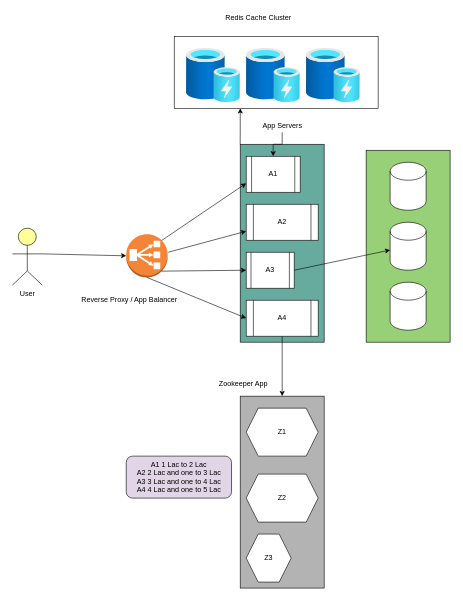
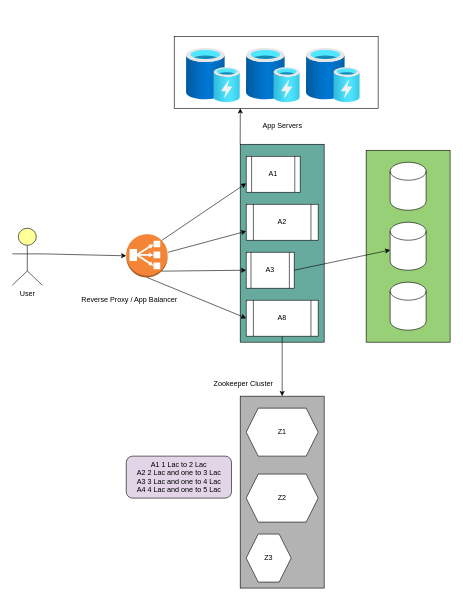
node "Redis Cache Cluster": removed
edge "App Servers" -> "A1": removed
node "A4": label "A4" -> "A8"
node "Zookeeper App": label "Zookeeper App" -> "Zookeeper Cluster"
